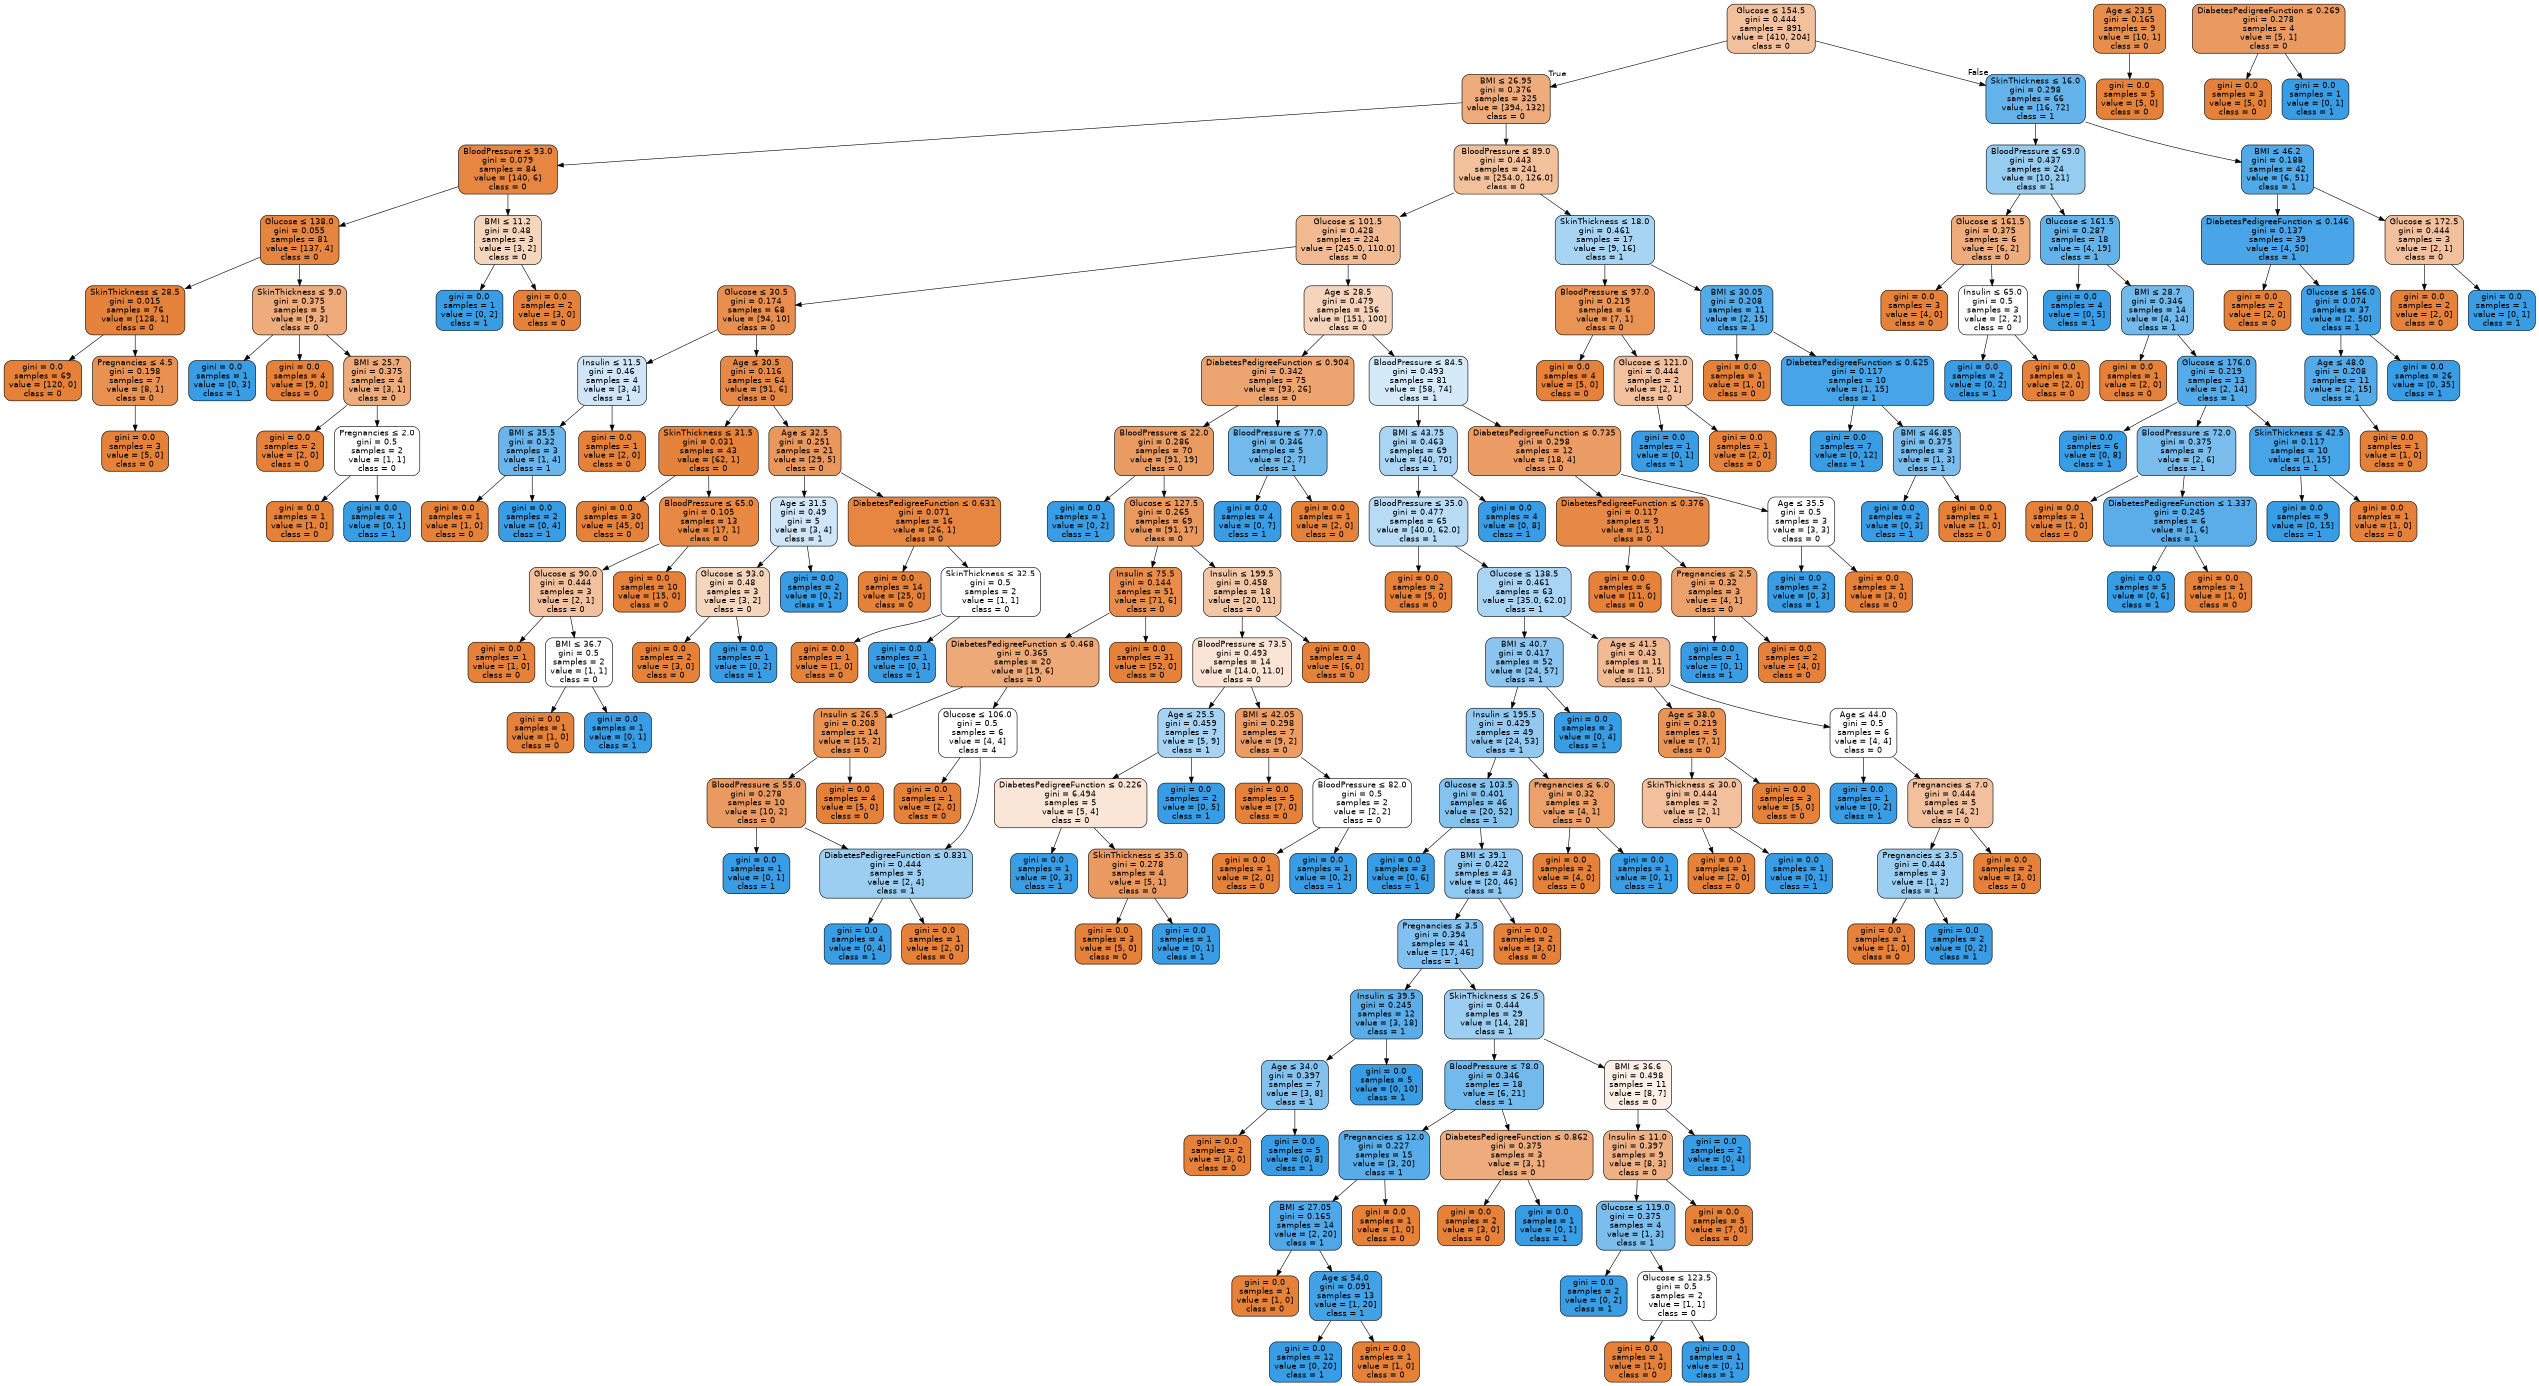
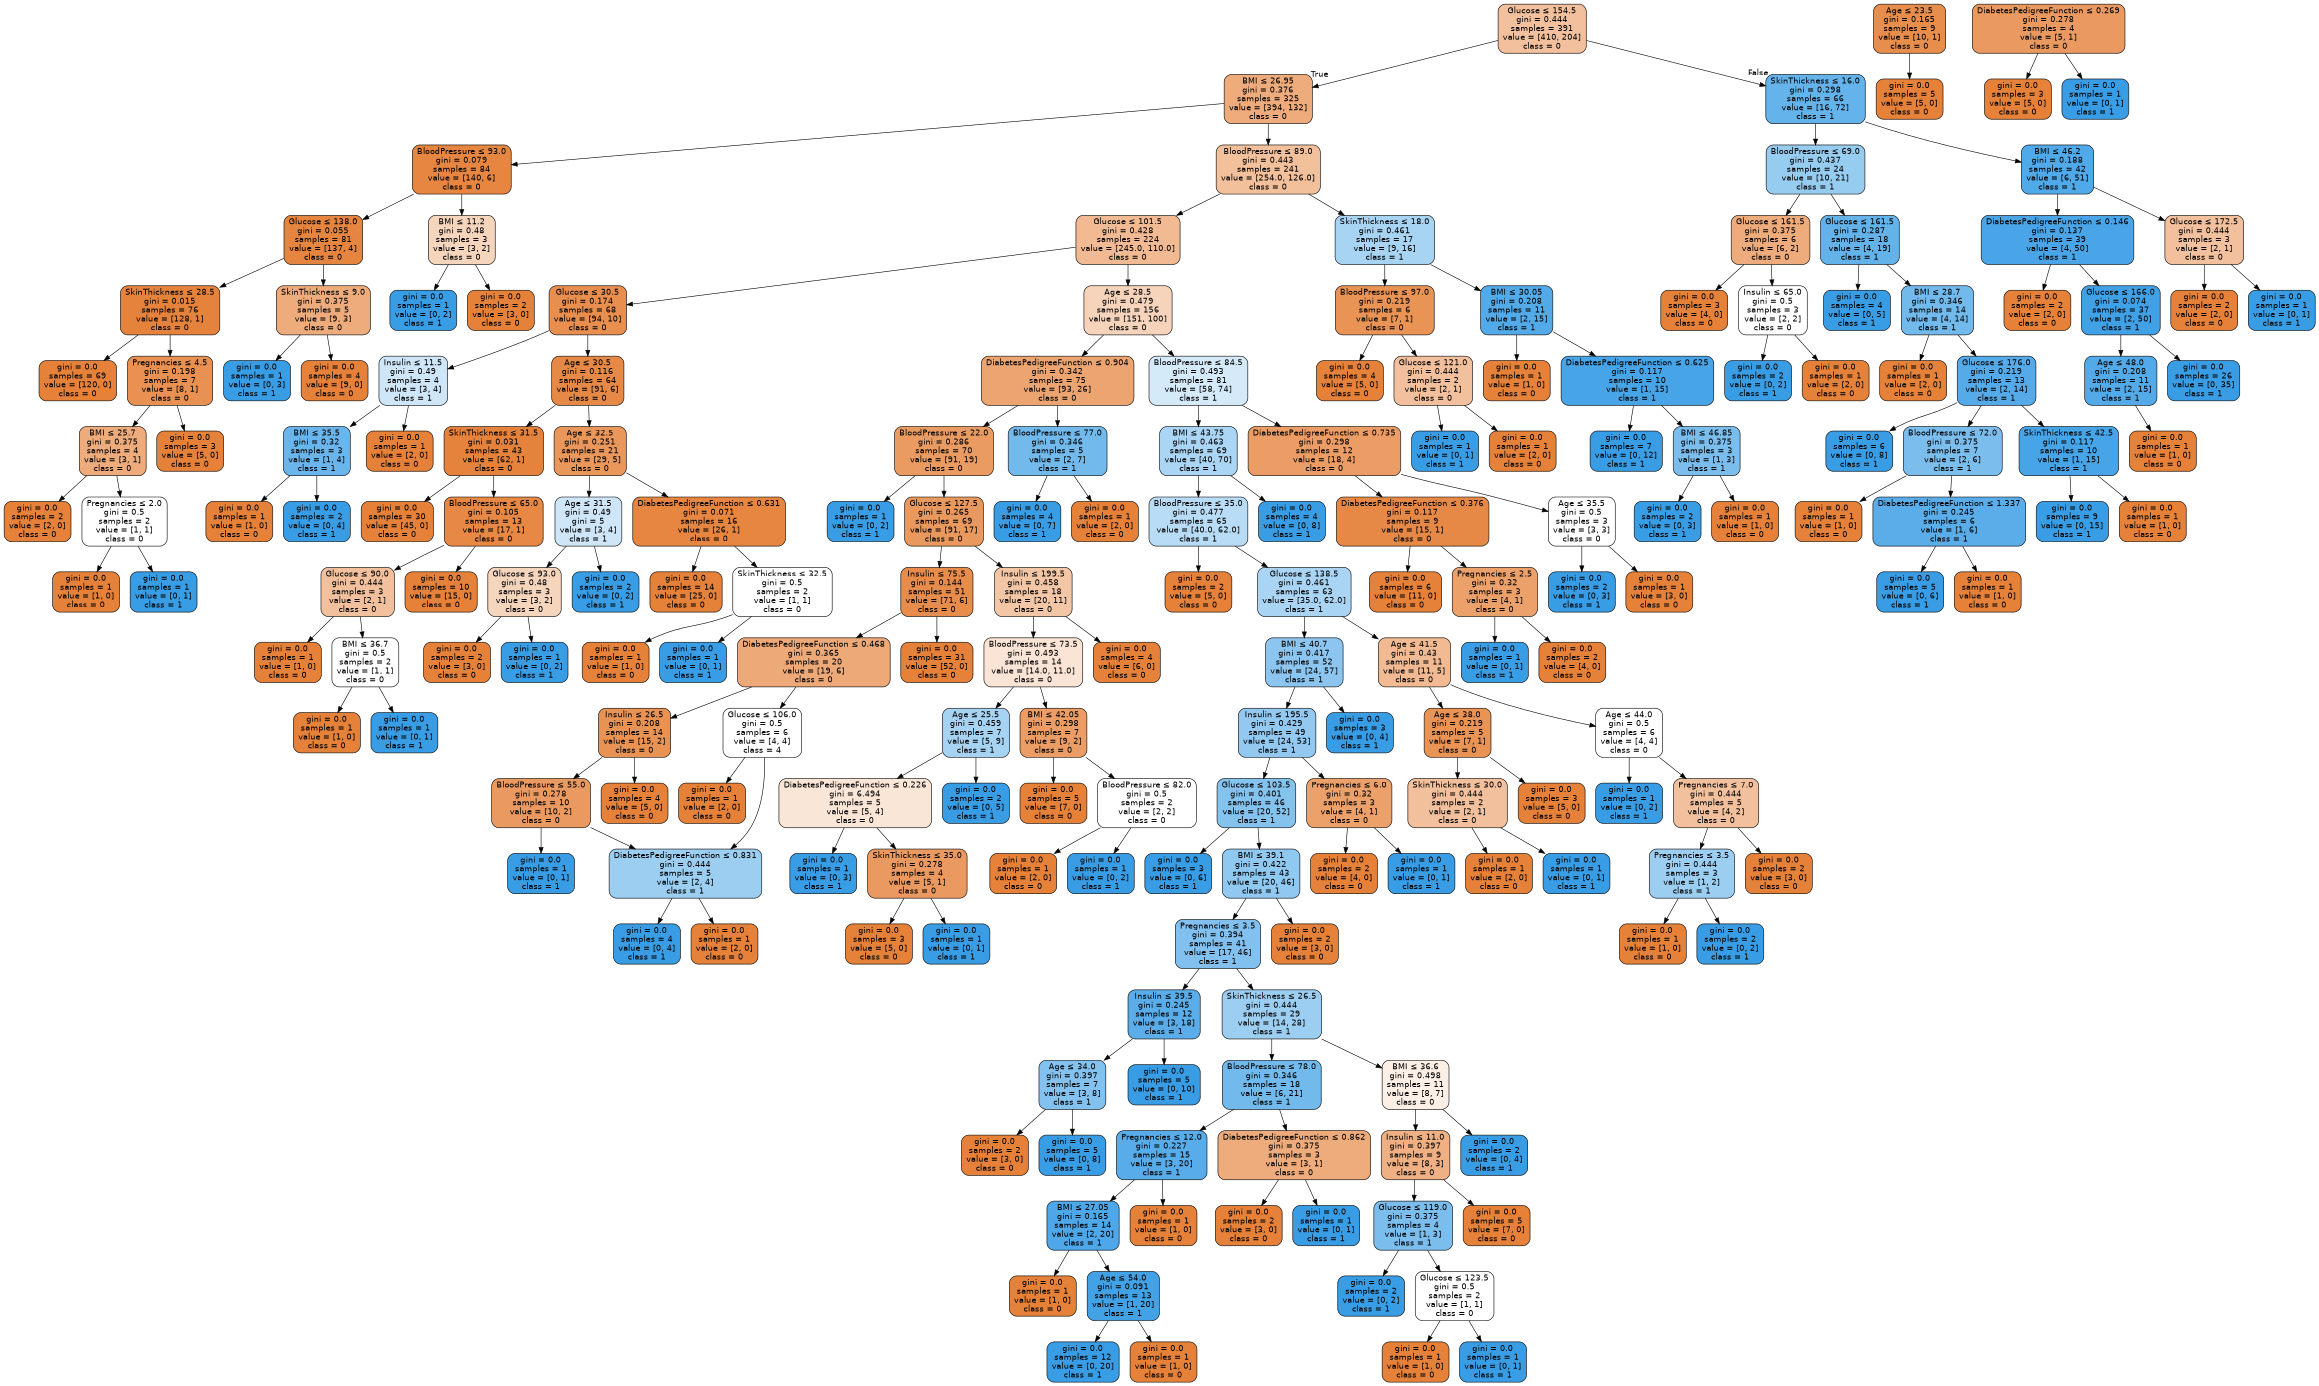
node "Glucose ≤ 154.5": text "samples = 891" -> "samples = 391"
edge "SkinThickness ≤ 9.0" -> "BMI ≤ 25.7": now "Pregnancies ≤ 4.5" -> "BMI ≤ 25.7"
node "Insulin ≤ 11.5": text "gini = 0.46" -> "gini = 0.49"
